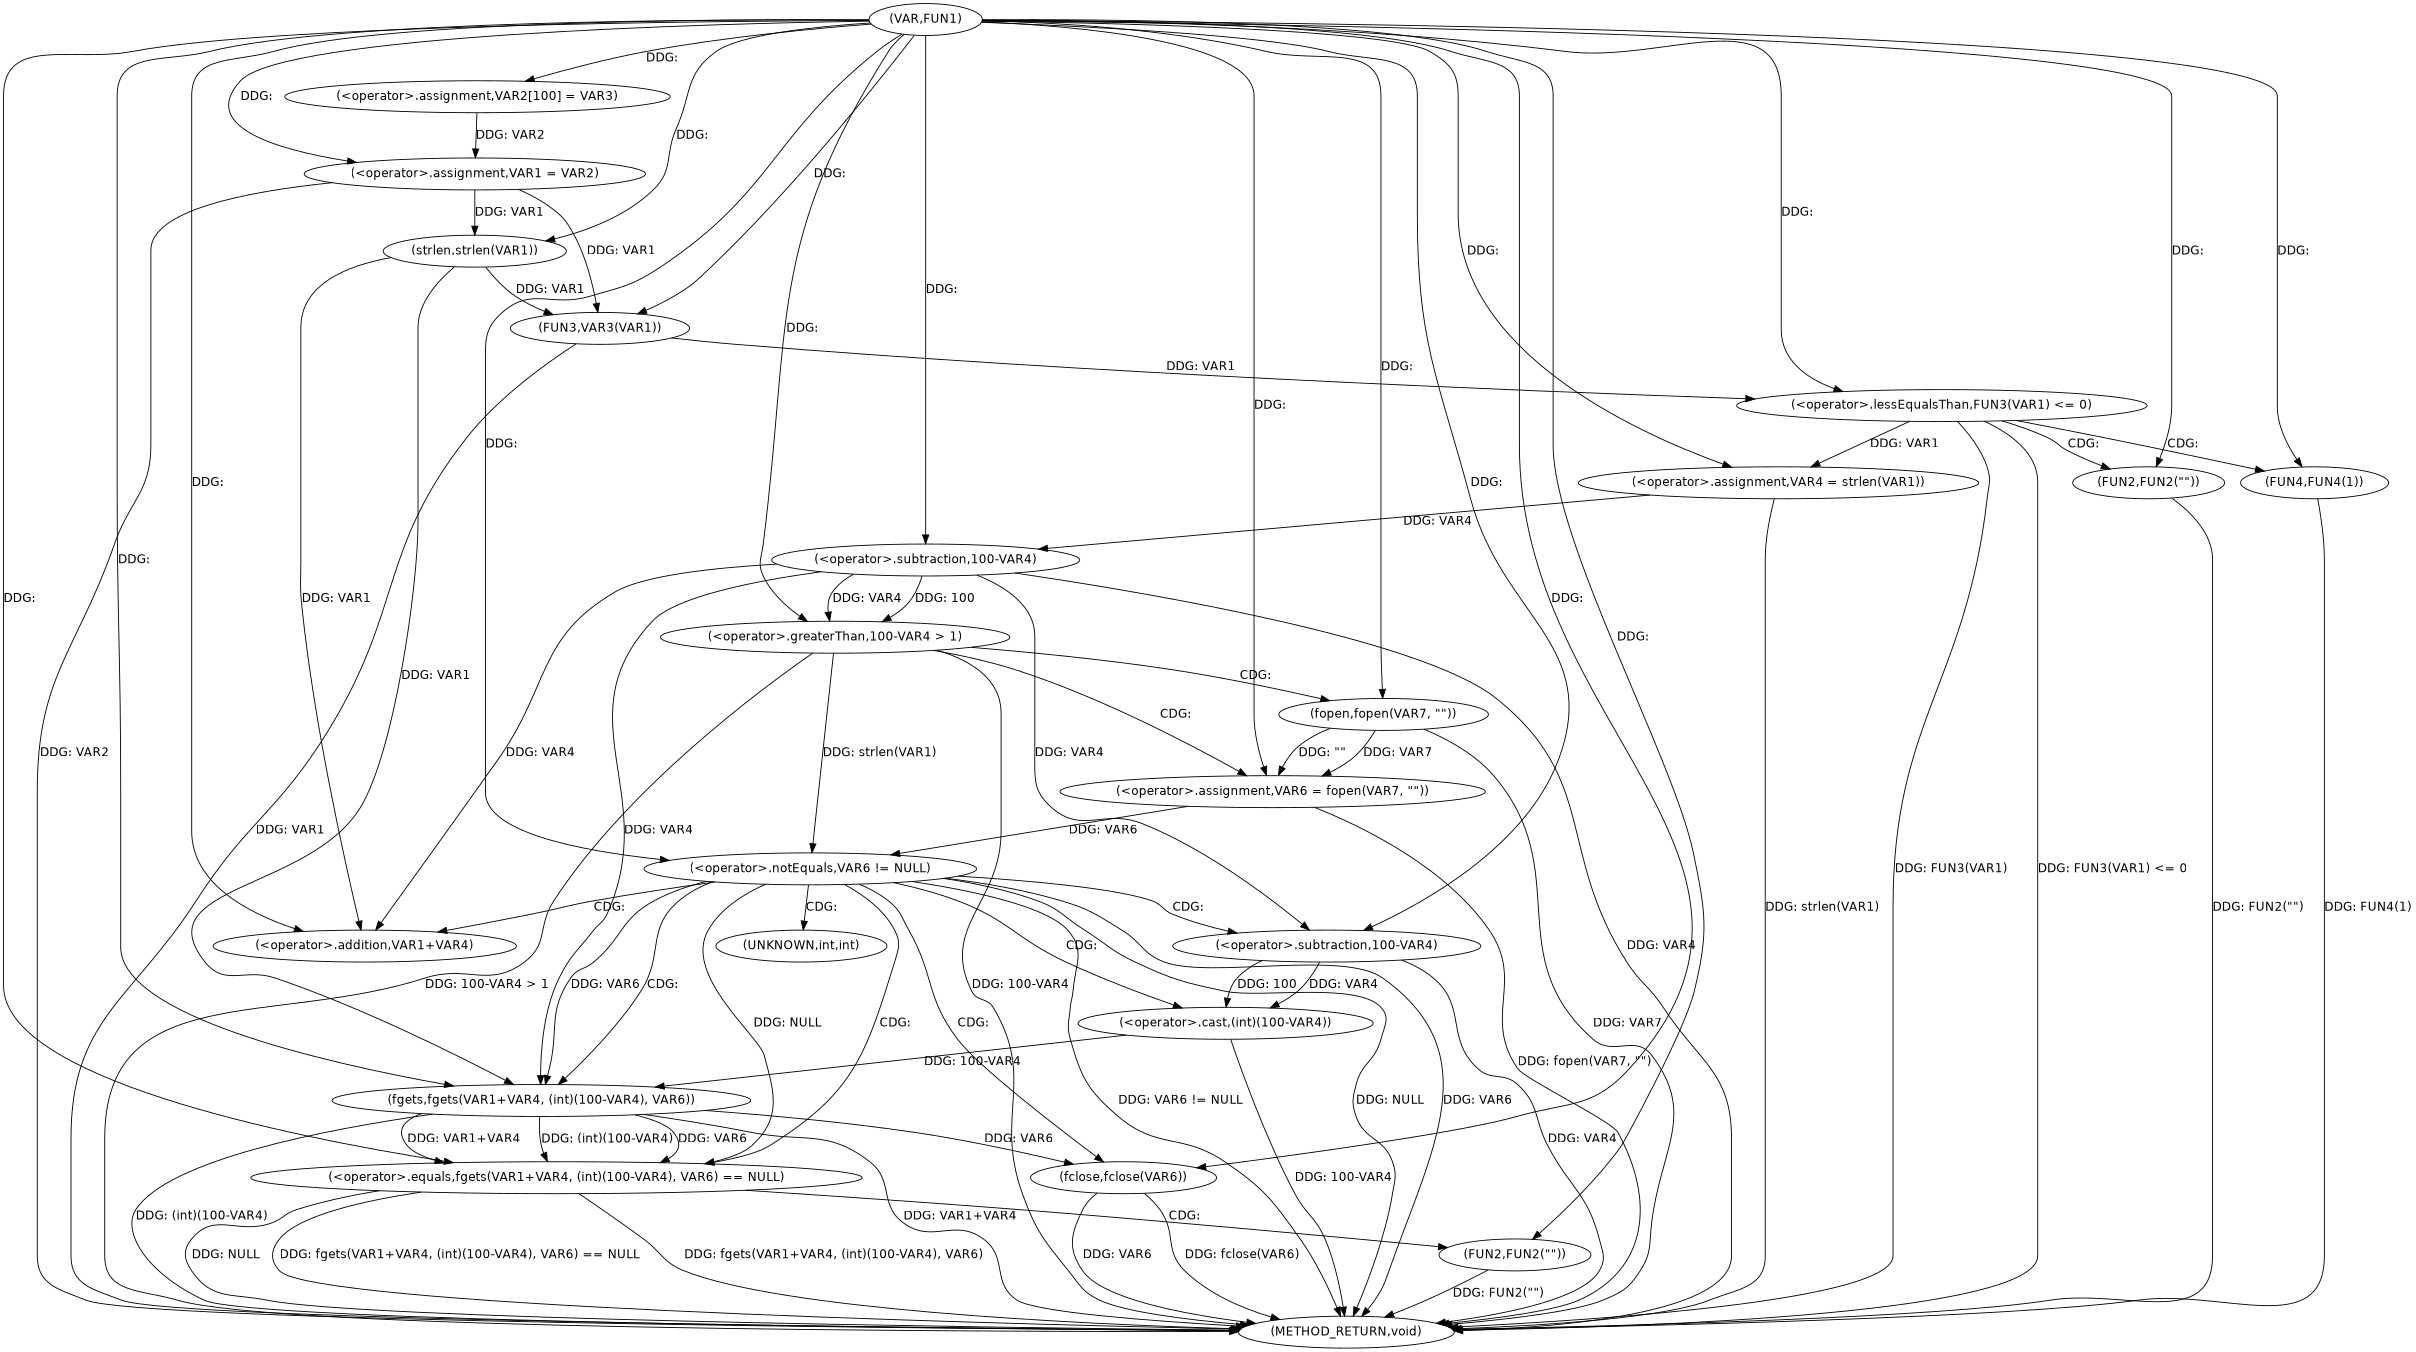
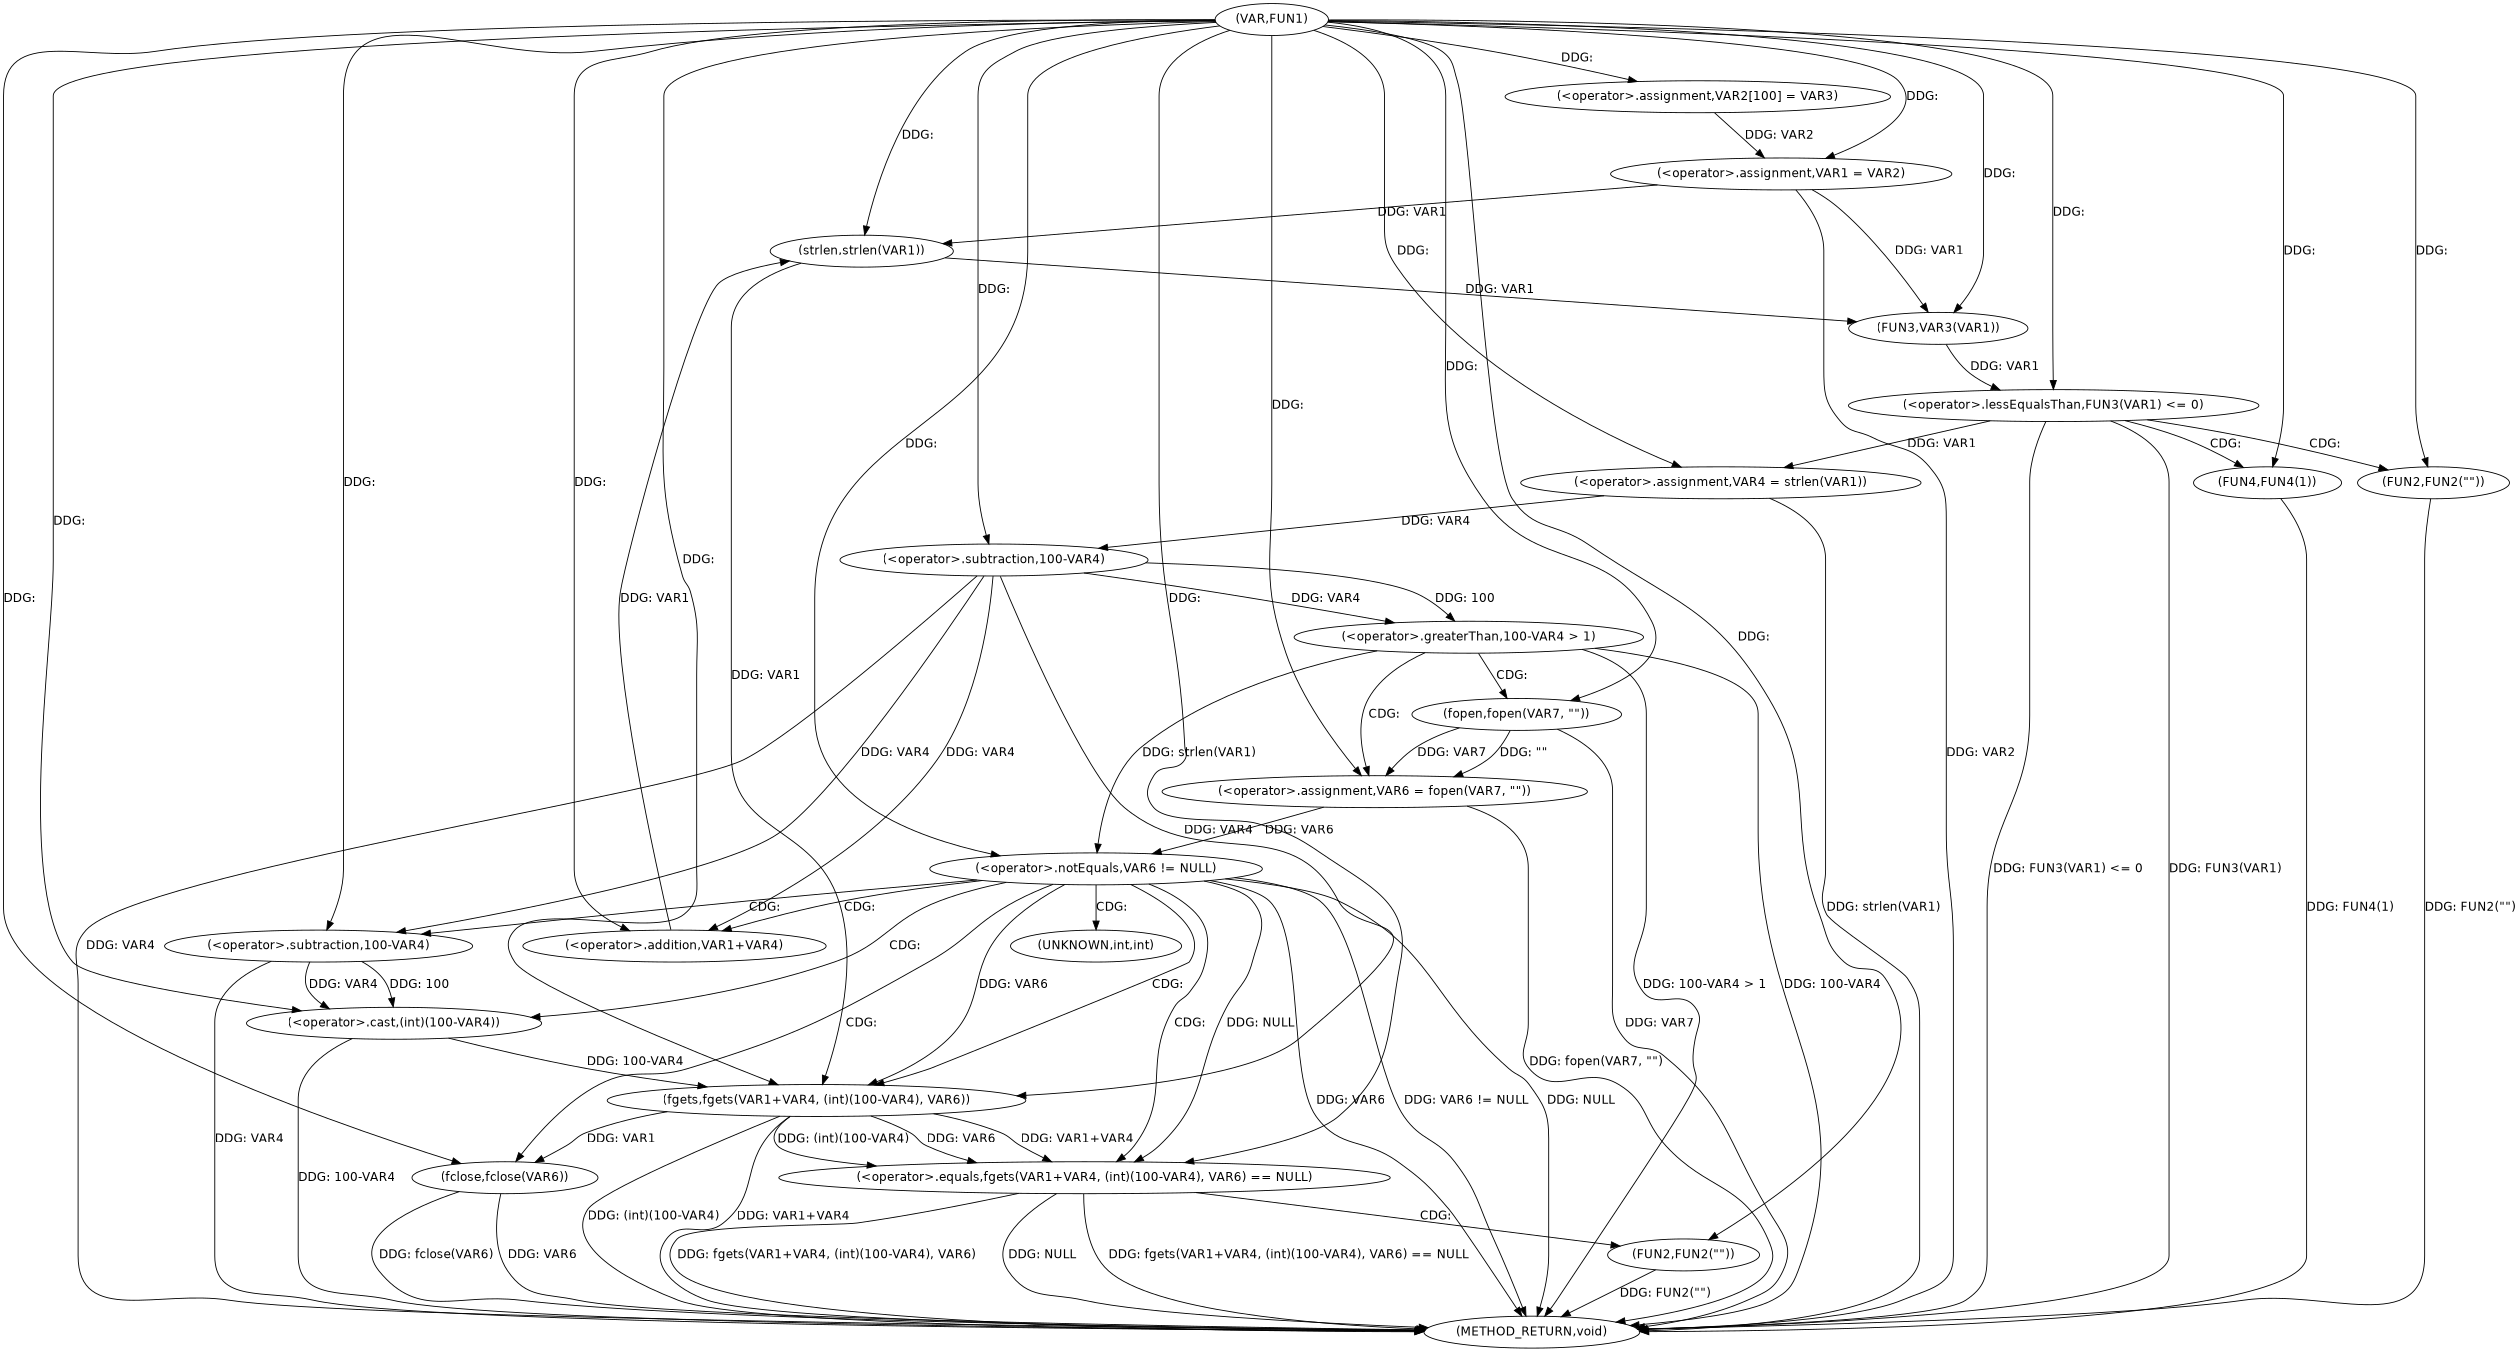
edge "(VAR,FUN1)" -> "(<operator>.greaterThan,100-VAR4 > 1)": now "(VAR,FUN1)" -> "(<operator>.cast,(int)(100-VAR4))"
edge "(strlen,strlen(VAR1))" -> "(<operator>.addition,VAR1+VAR4)": reversed
edge "(fgets,fgets(VAR1+VAR4, (int)(100-VAR4), VAR6))" -> "(fclose,fclose(VAR6))": label "DDG: VAR6" -> "DDG: VAR1"
edge "(FUN3,VAR3(VAR1))" -> "(METHOD_RETURN,void)": removed, label "DDG: VAR1"
